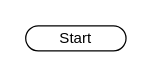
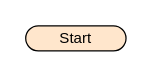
node "Start": fillcolor #ffffff -> #ffe6cc
